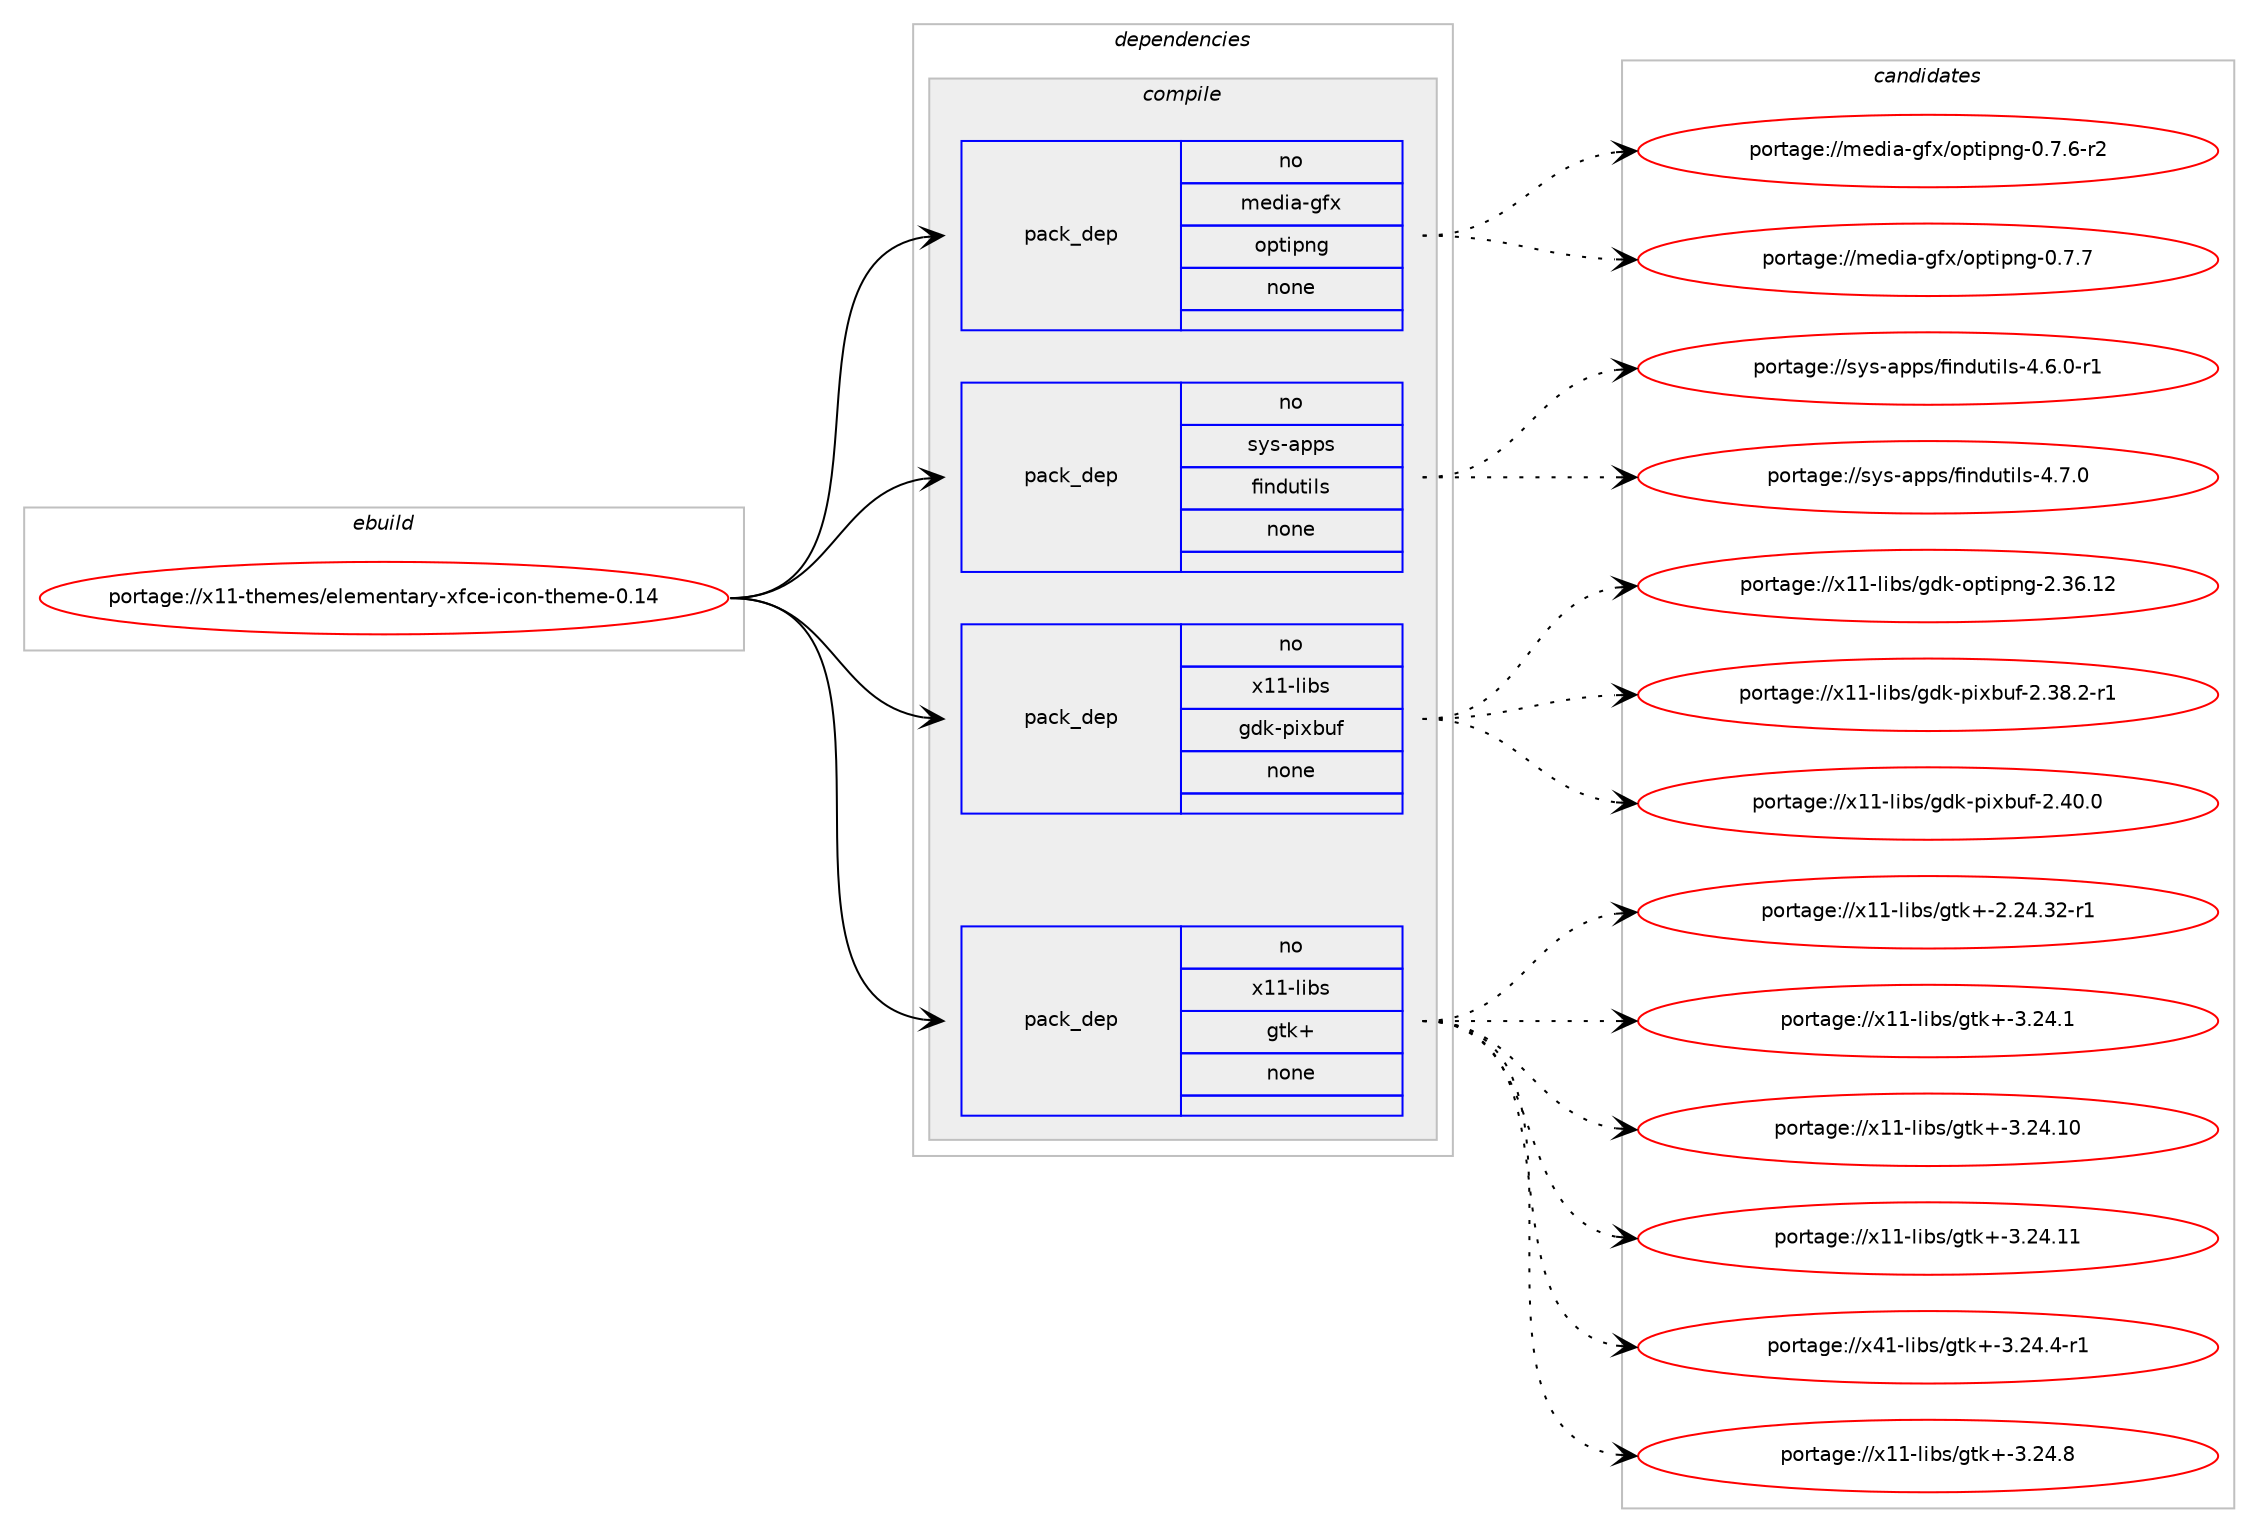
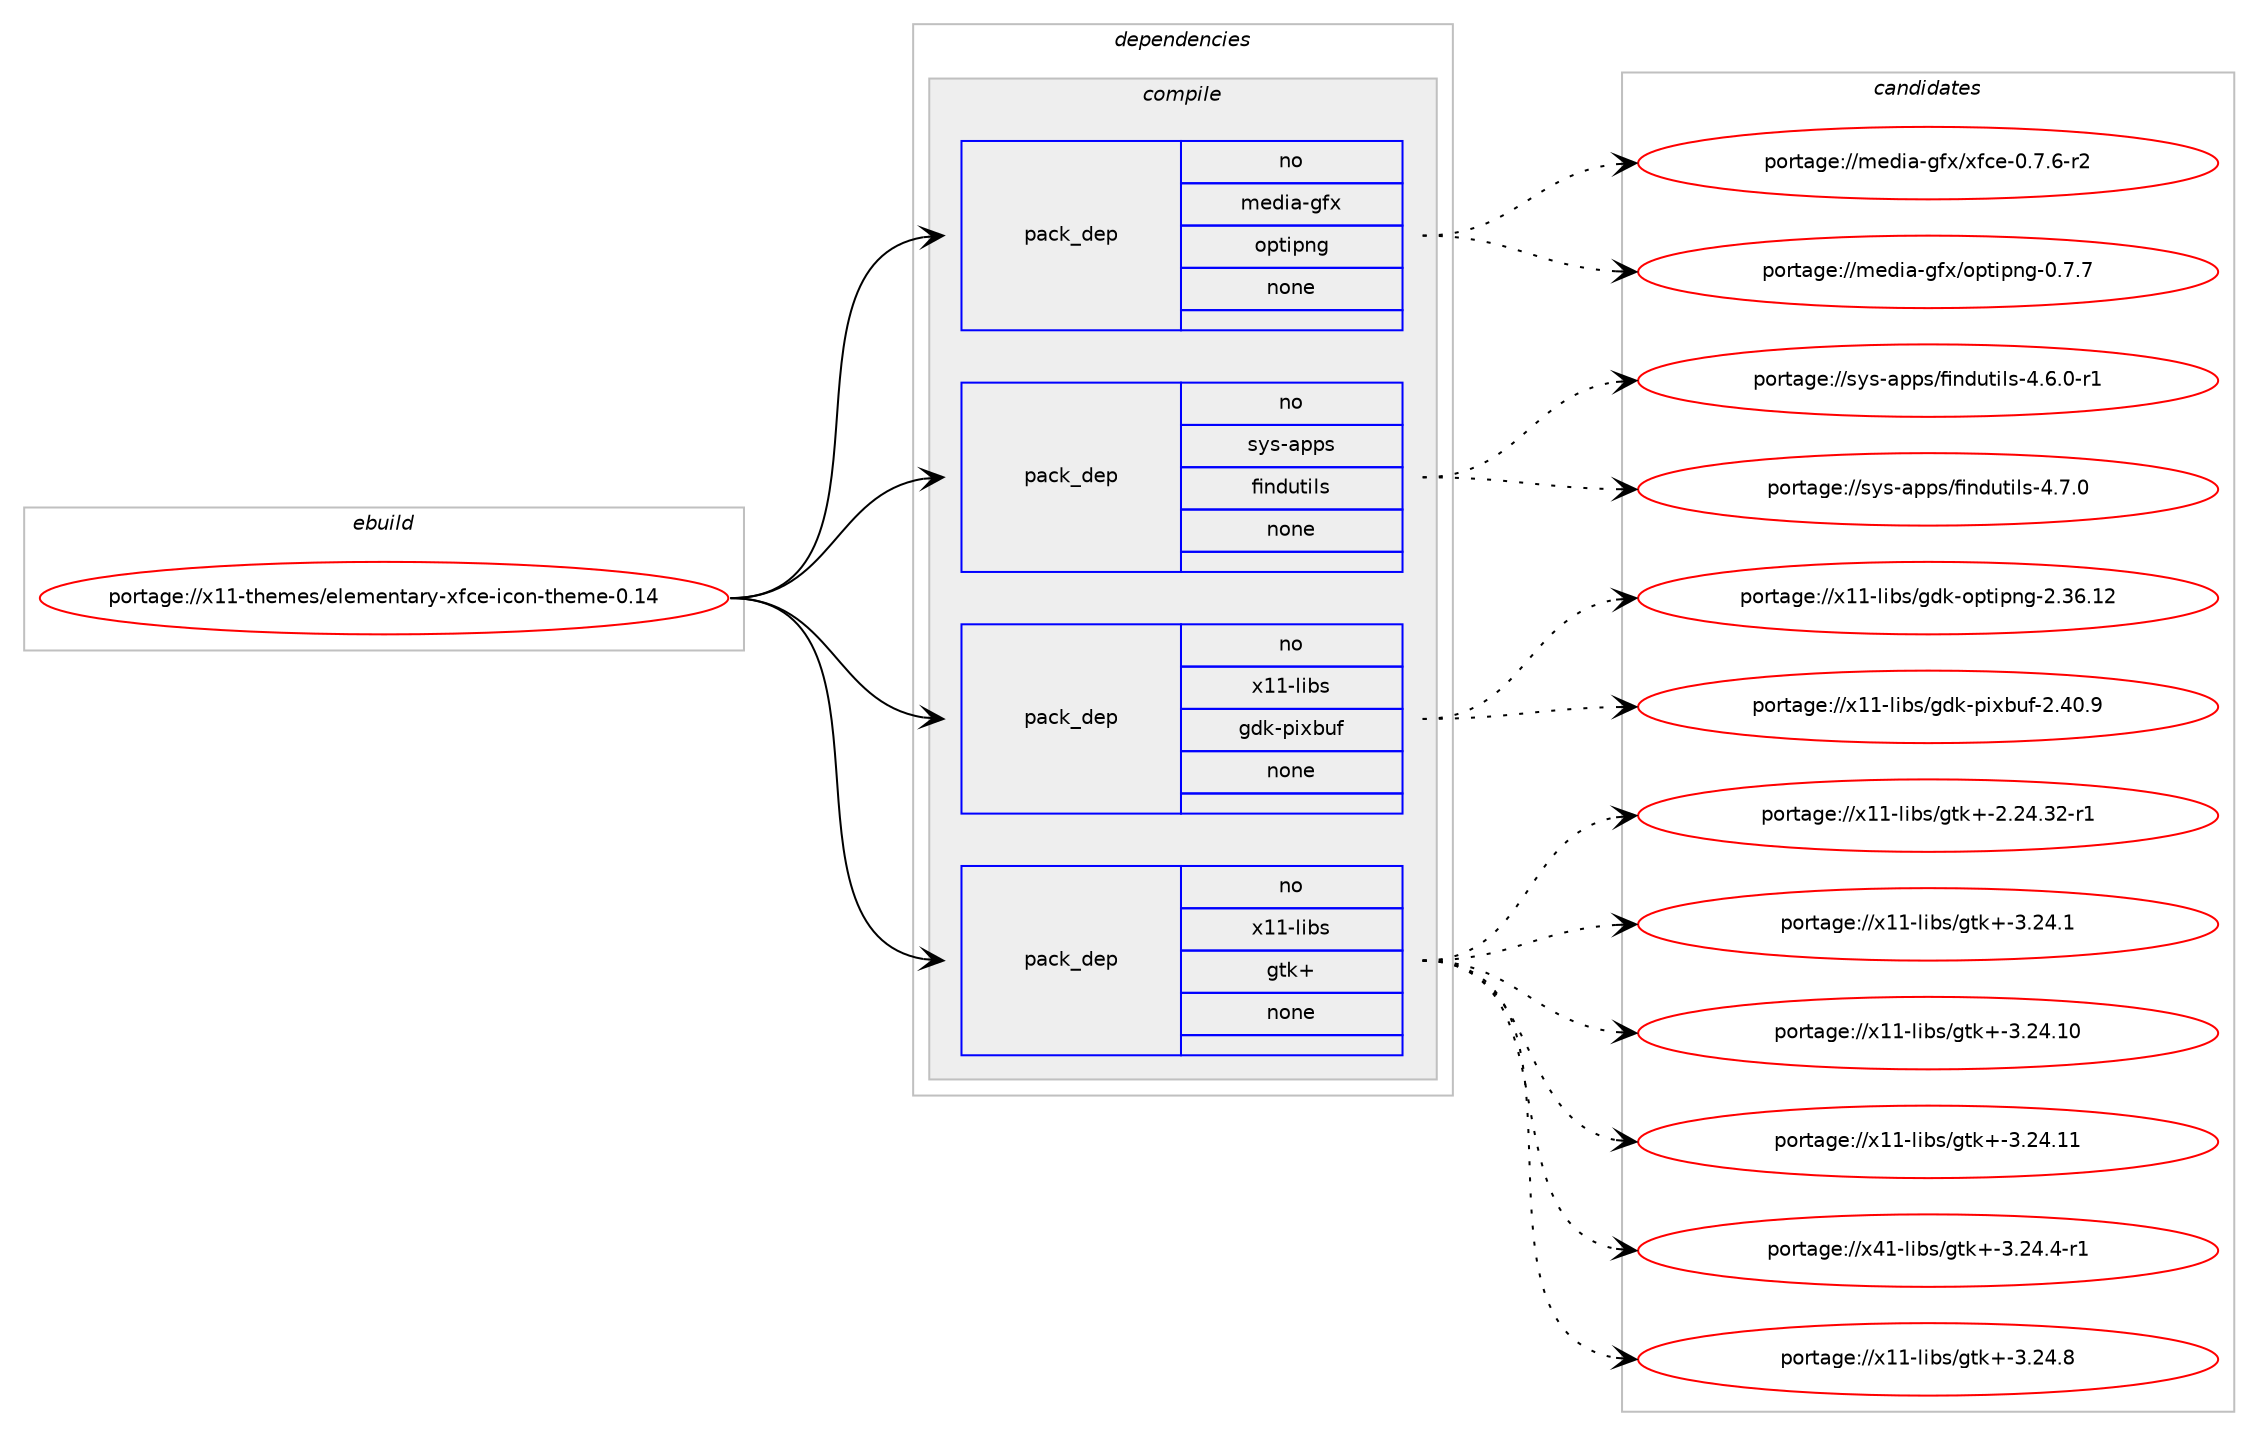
node "portage://media-gfx/optipng-0.7.6-r2": label "portage://media-gfx/optipng-0.7.6-r2" -> "portage://media-gfx/xfce-0.7.6-r2"
node "portage://x11-libs/gdk-pixbuf-2.38.2-r1": removed
node "portage://x11-libs/gdk-pixbuf-2.40.0": label "portage://x11-libs/gdk-pixbuf-2.40.0" -> "portage://x11-libs/gdk-pixbuf-2.40.9"
